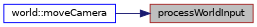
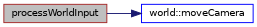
edge "world::moveCamera" -> "processWorldInput": reversed
